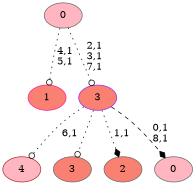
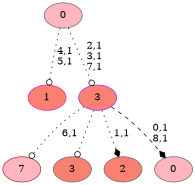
node "4": label "4" -> "7"
